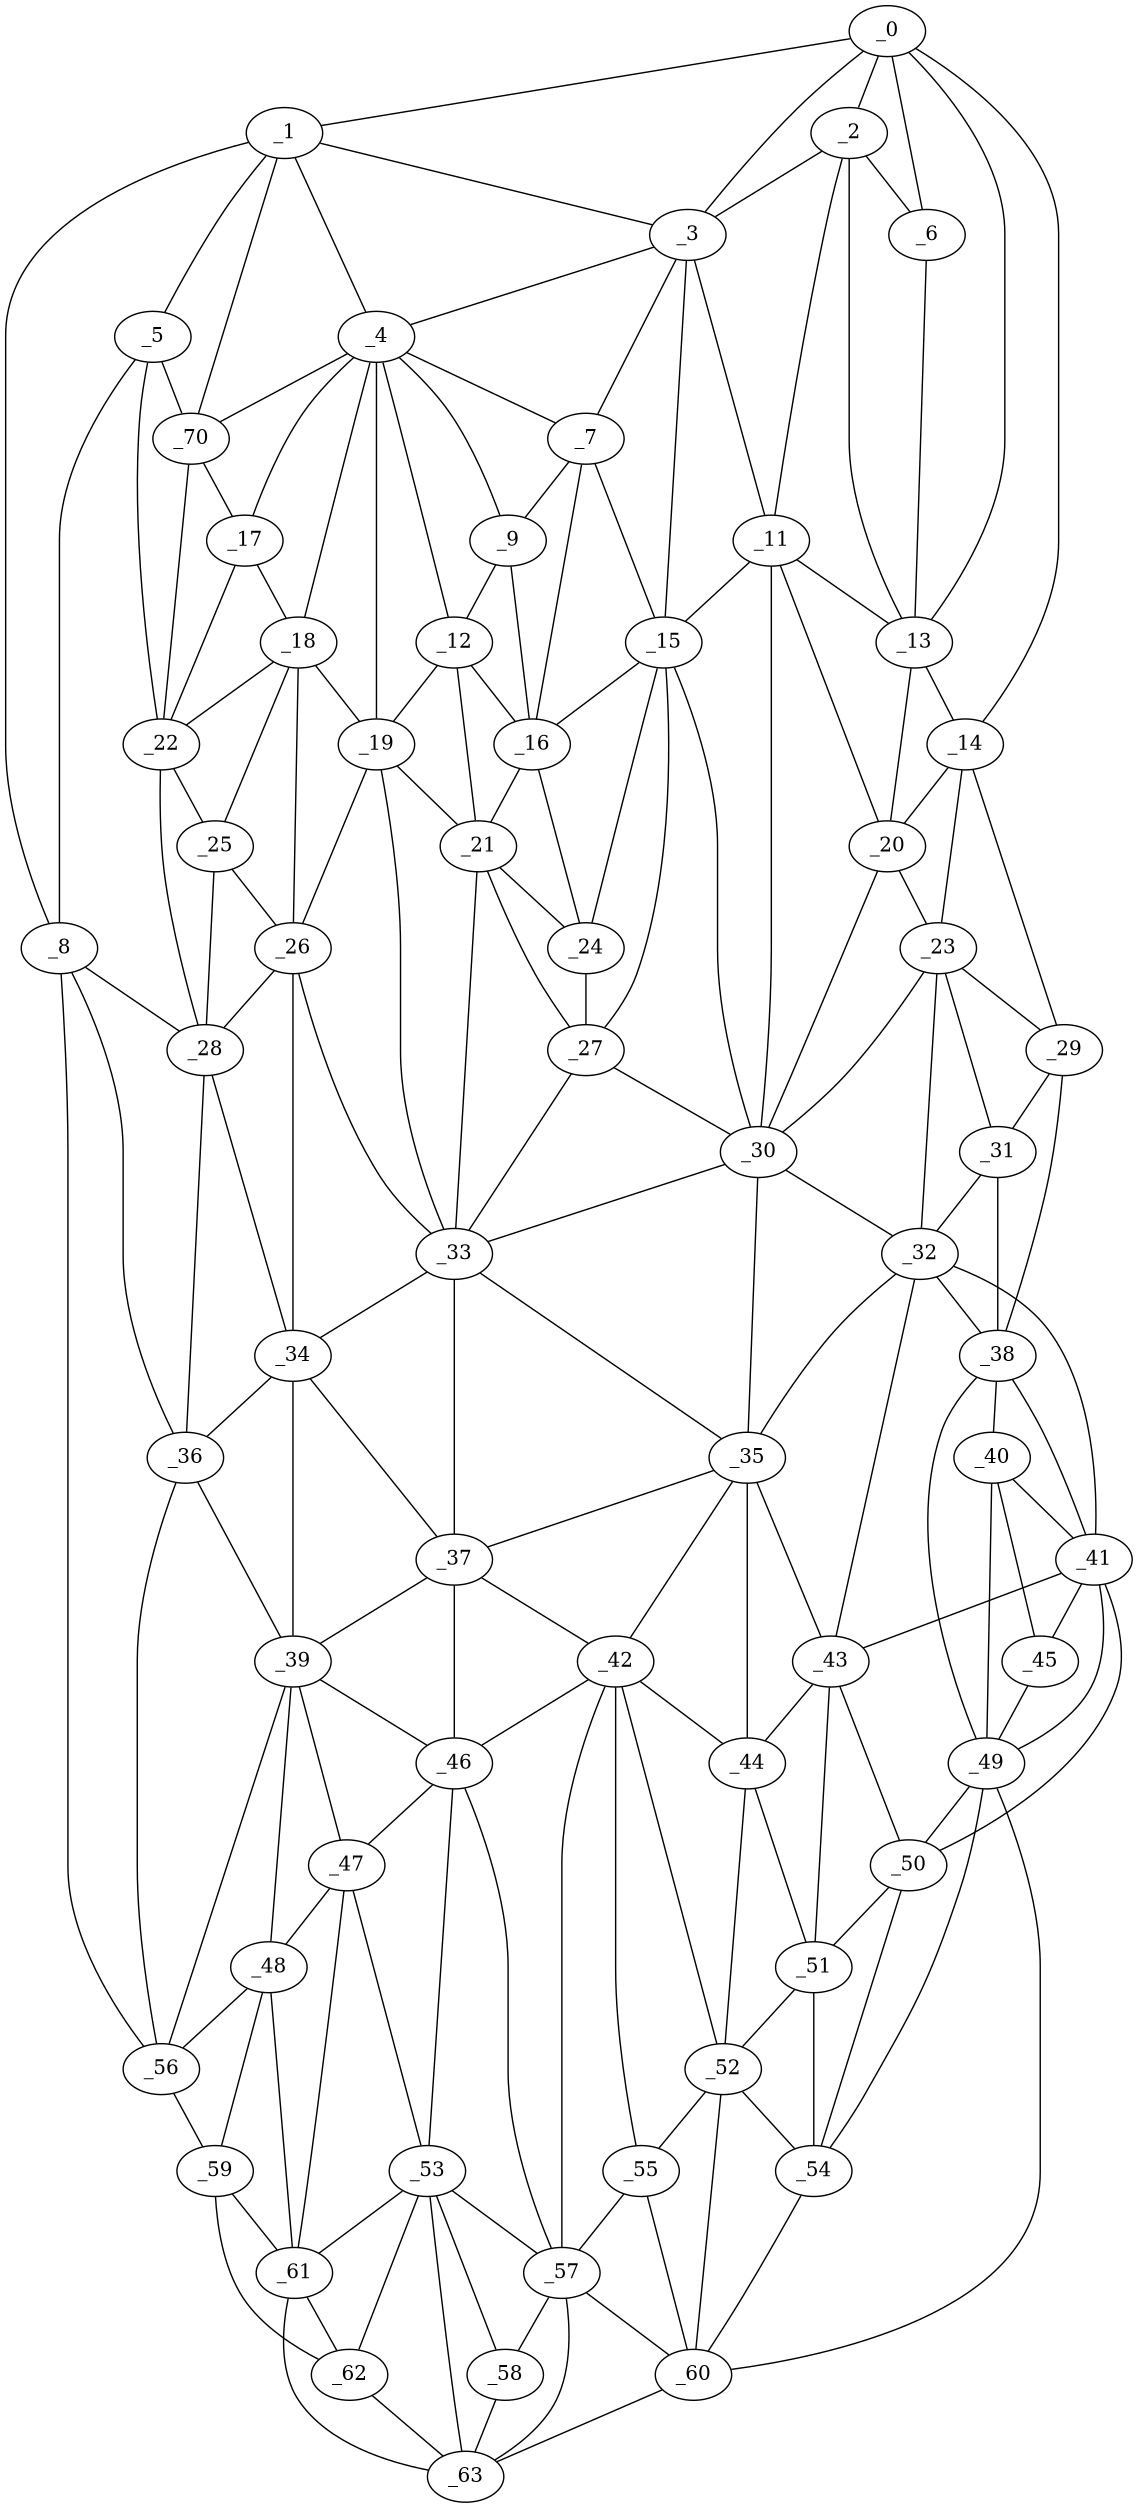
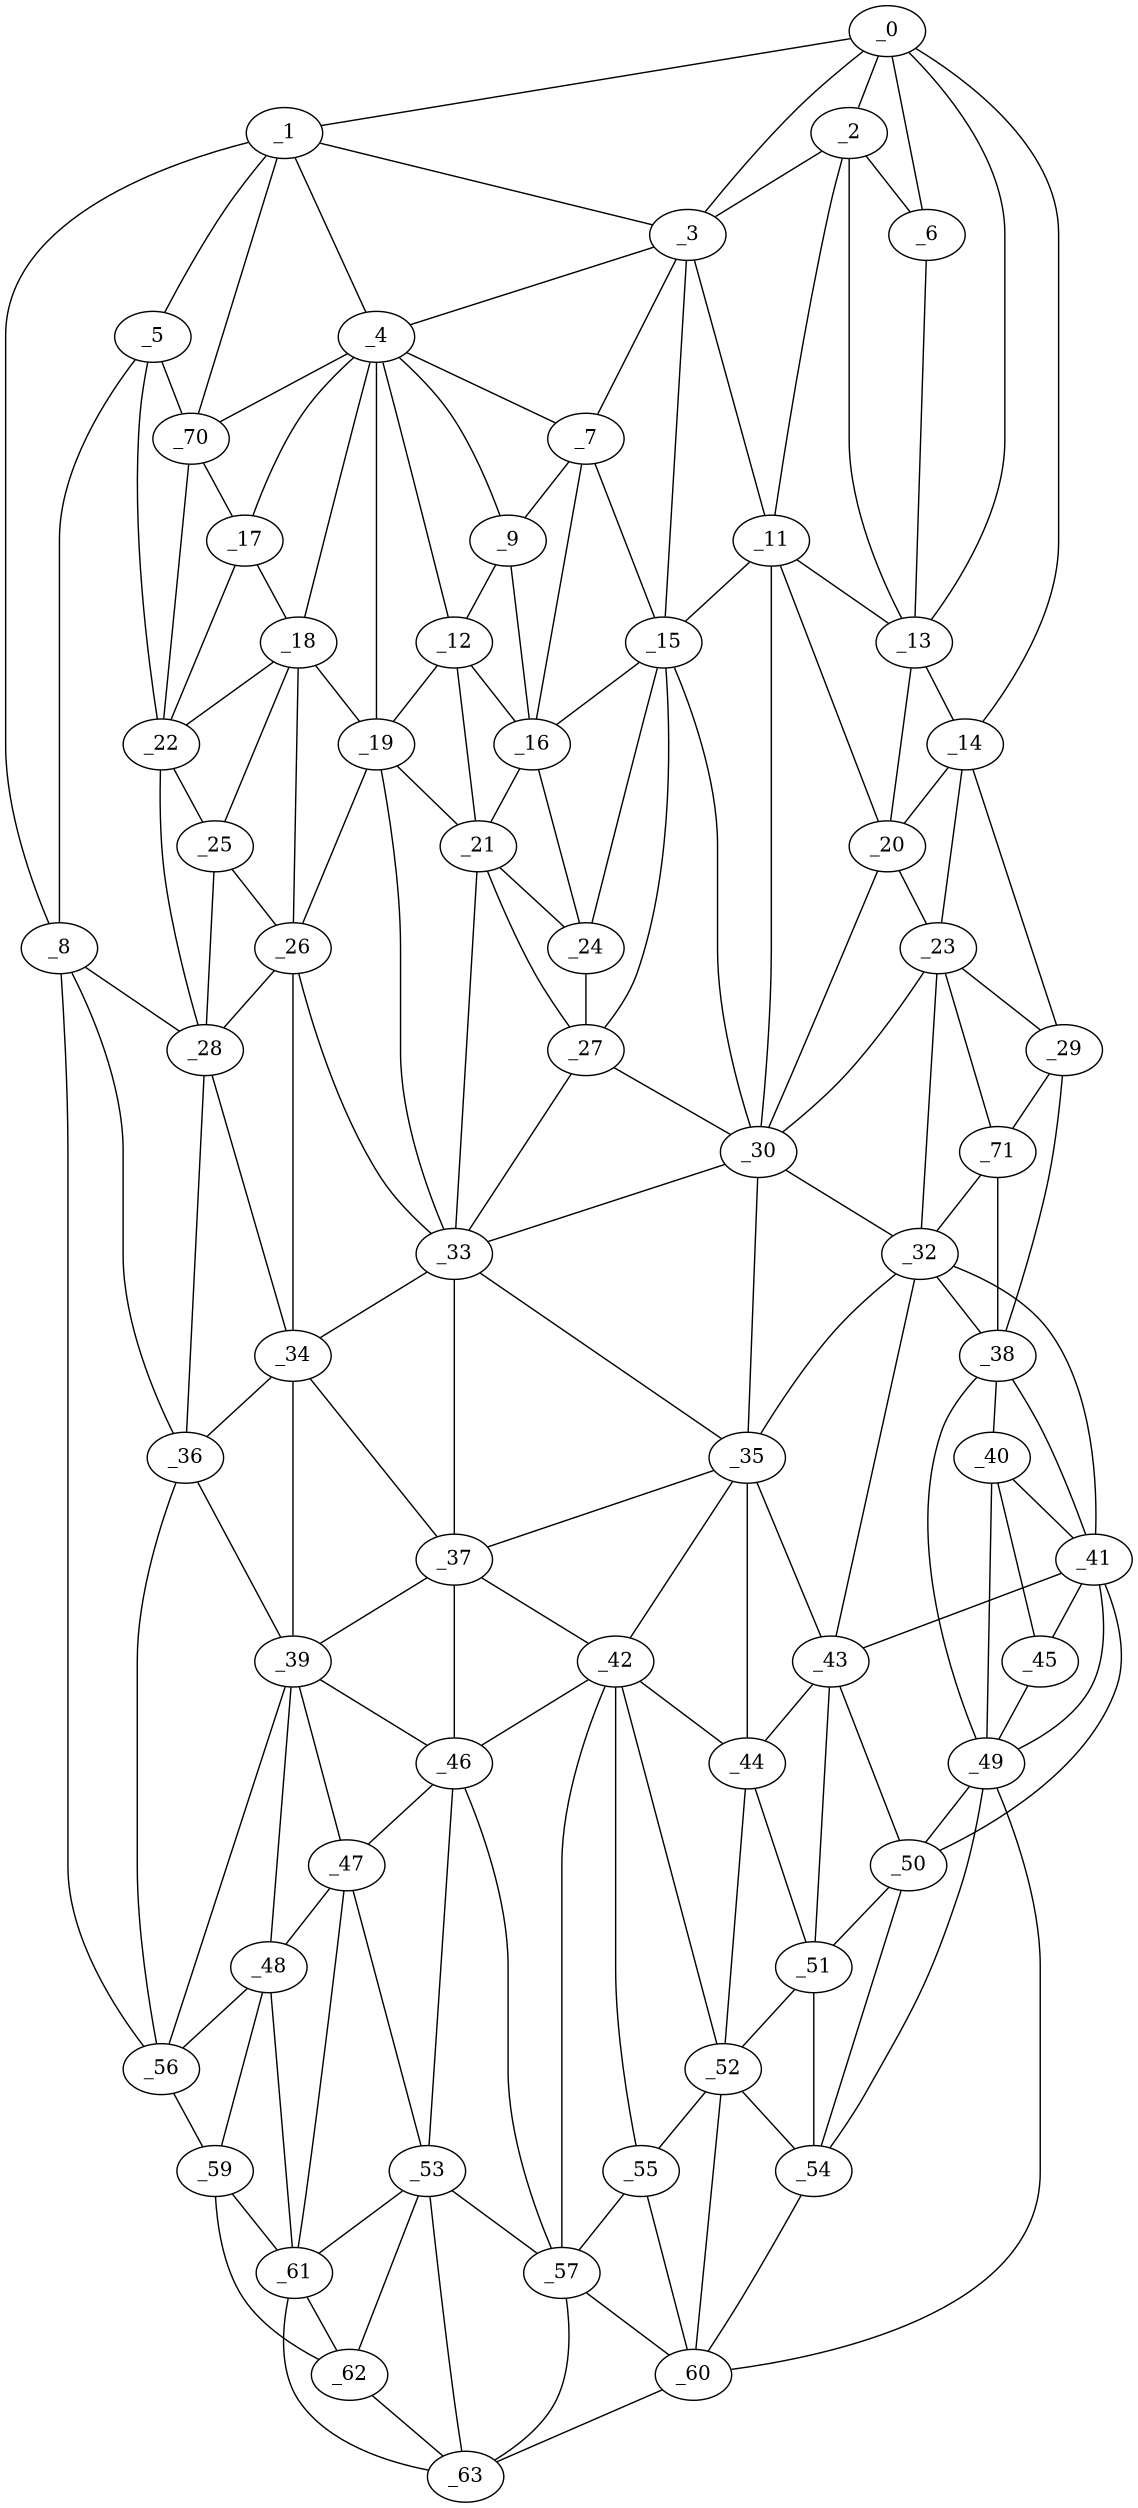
node "_31": label "_31" -> "_71"
node "_58": removed
